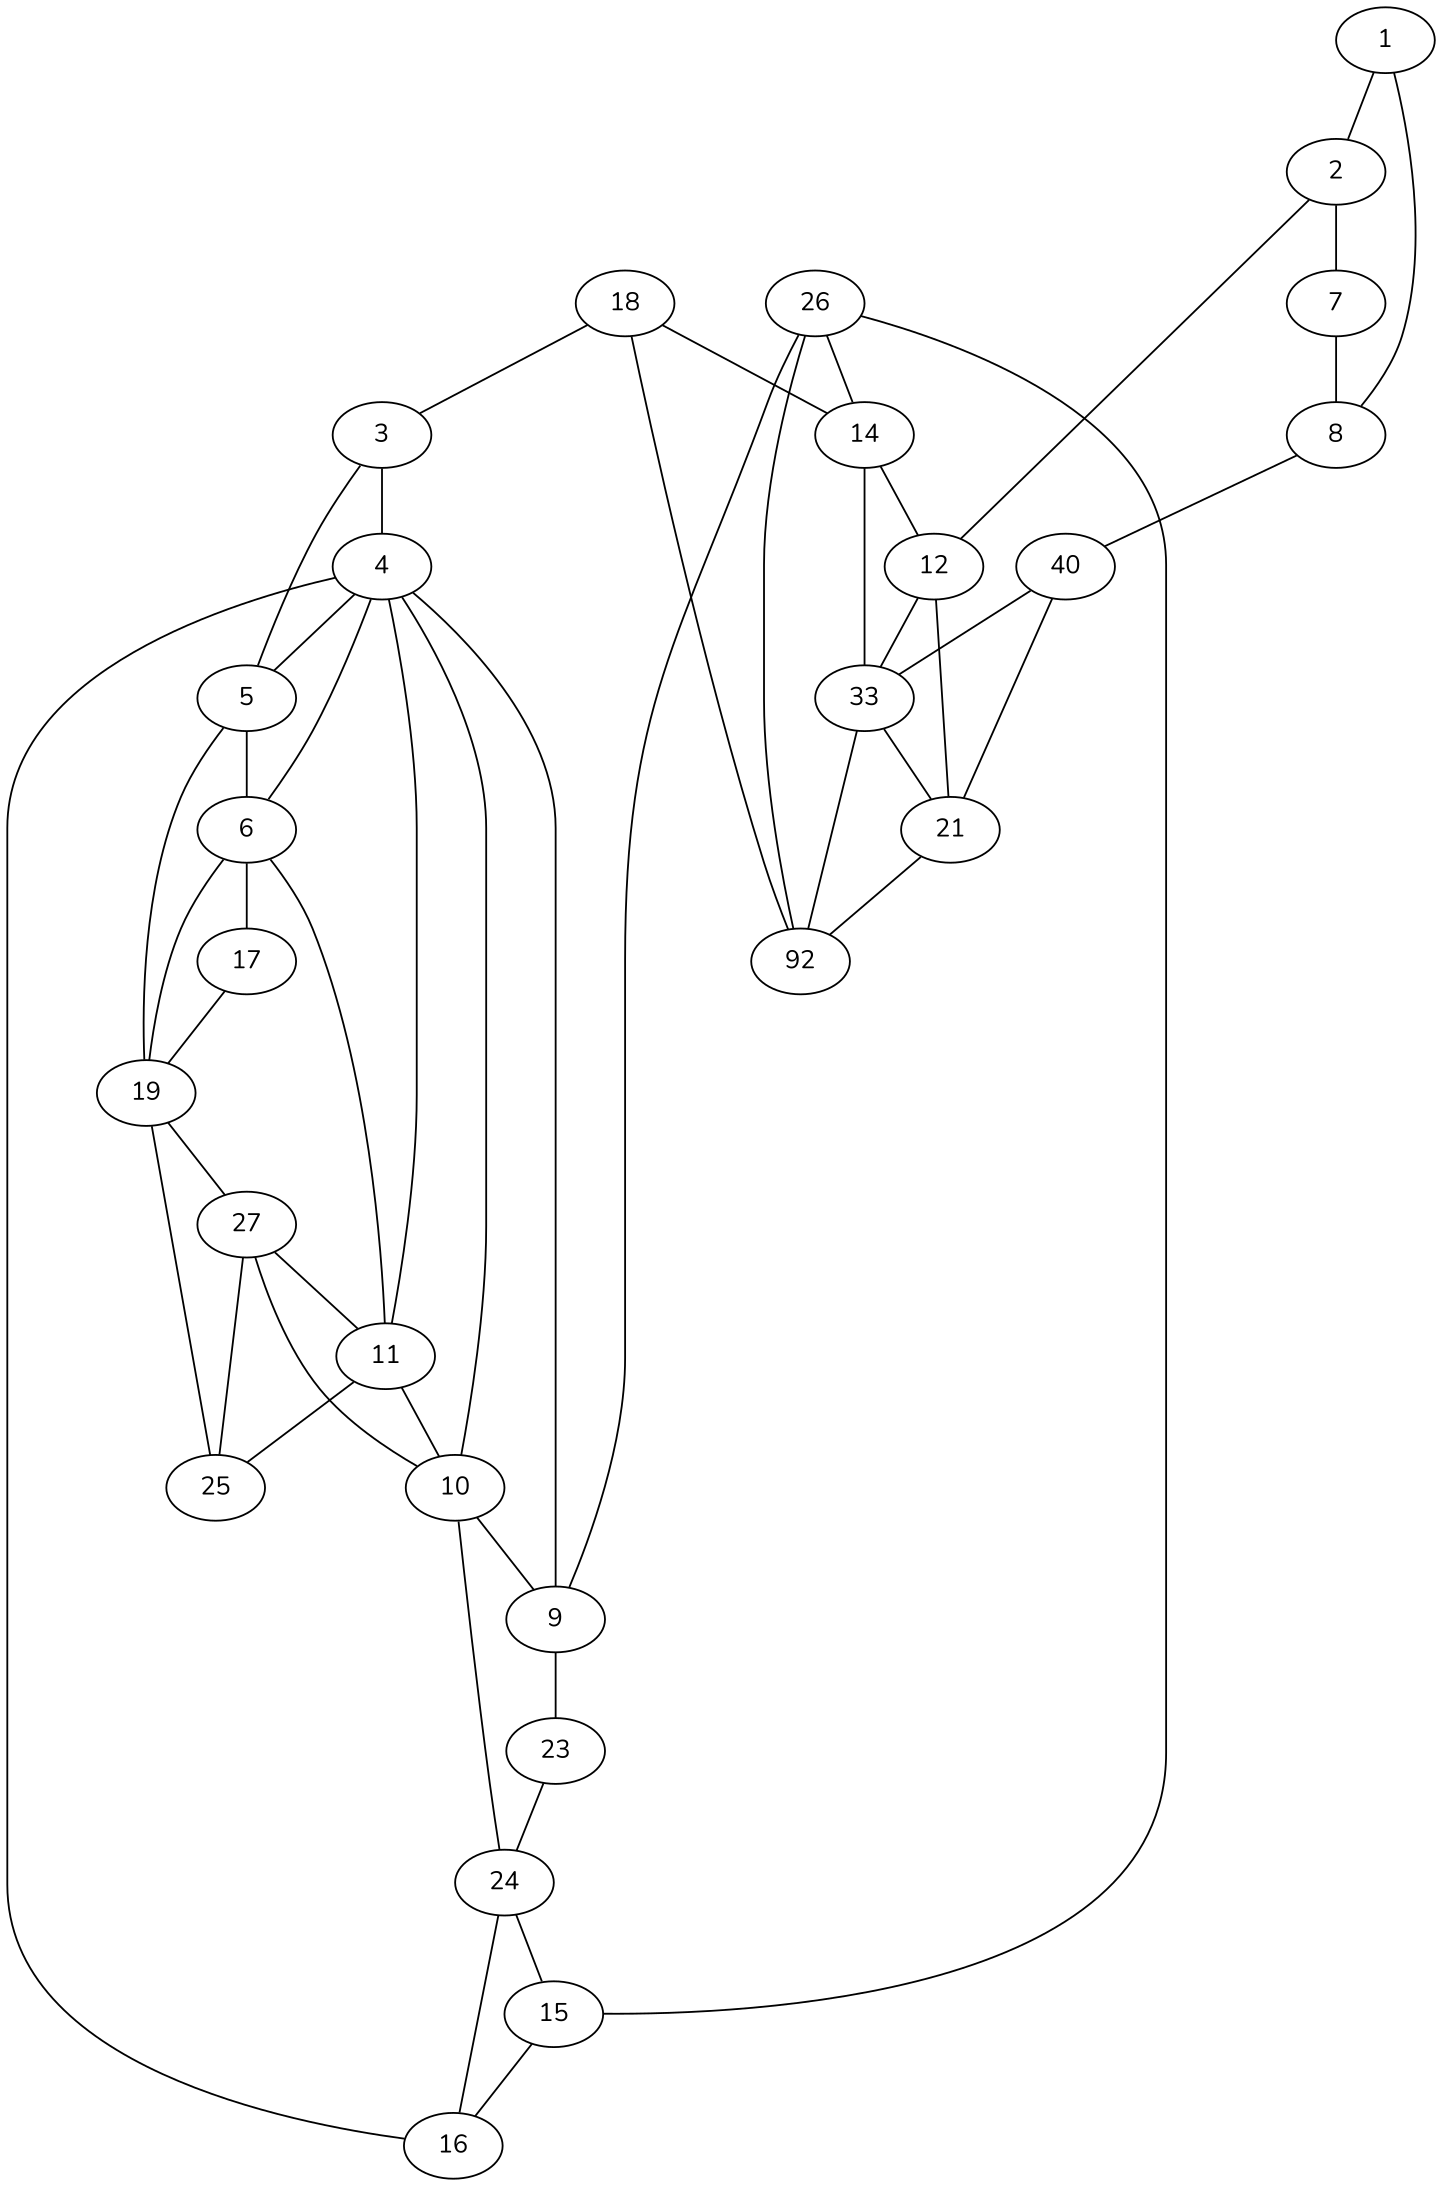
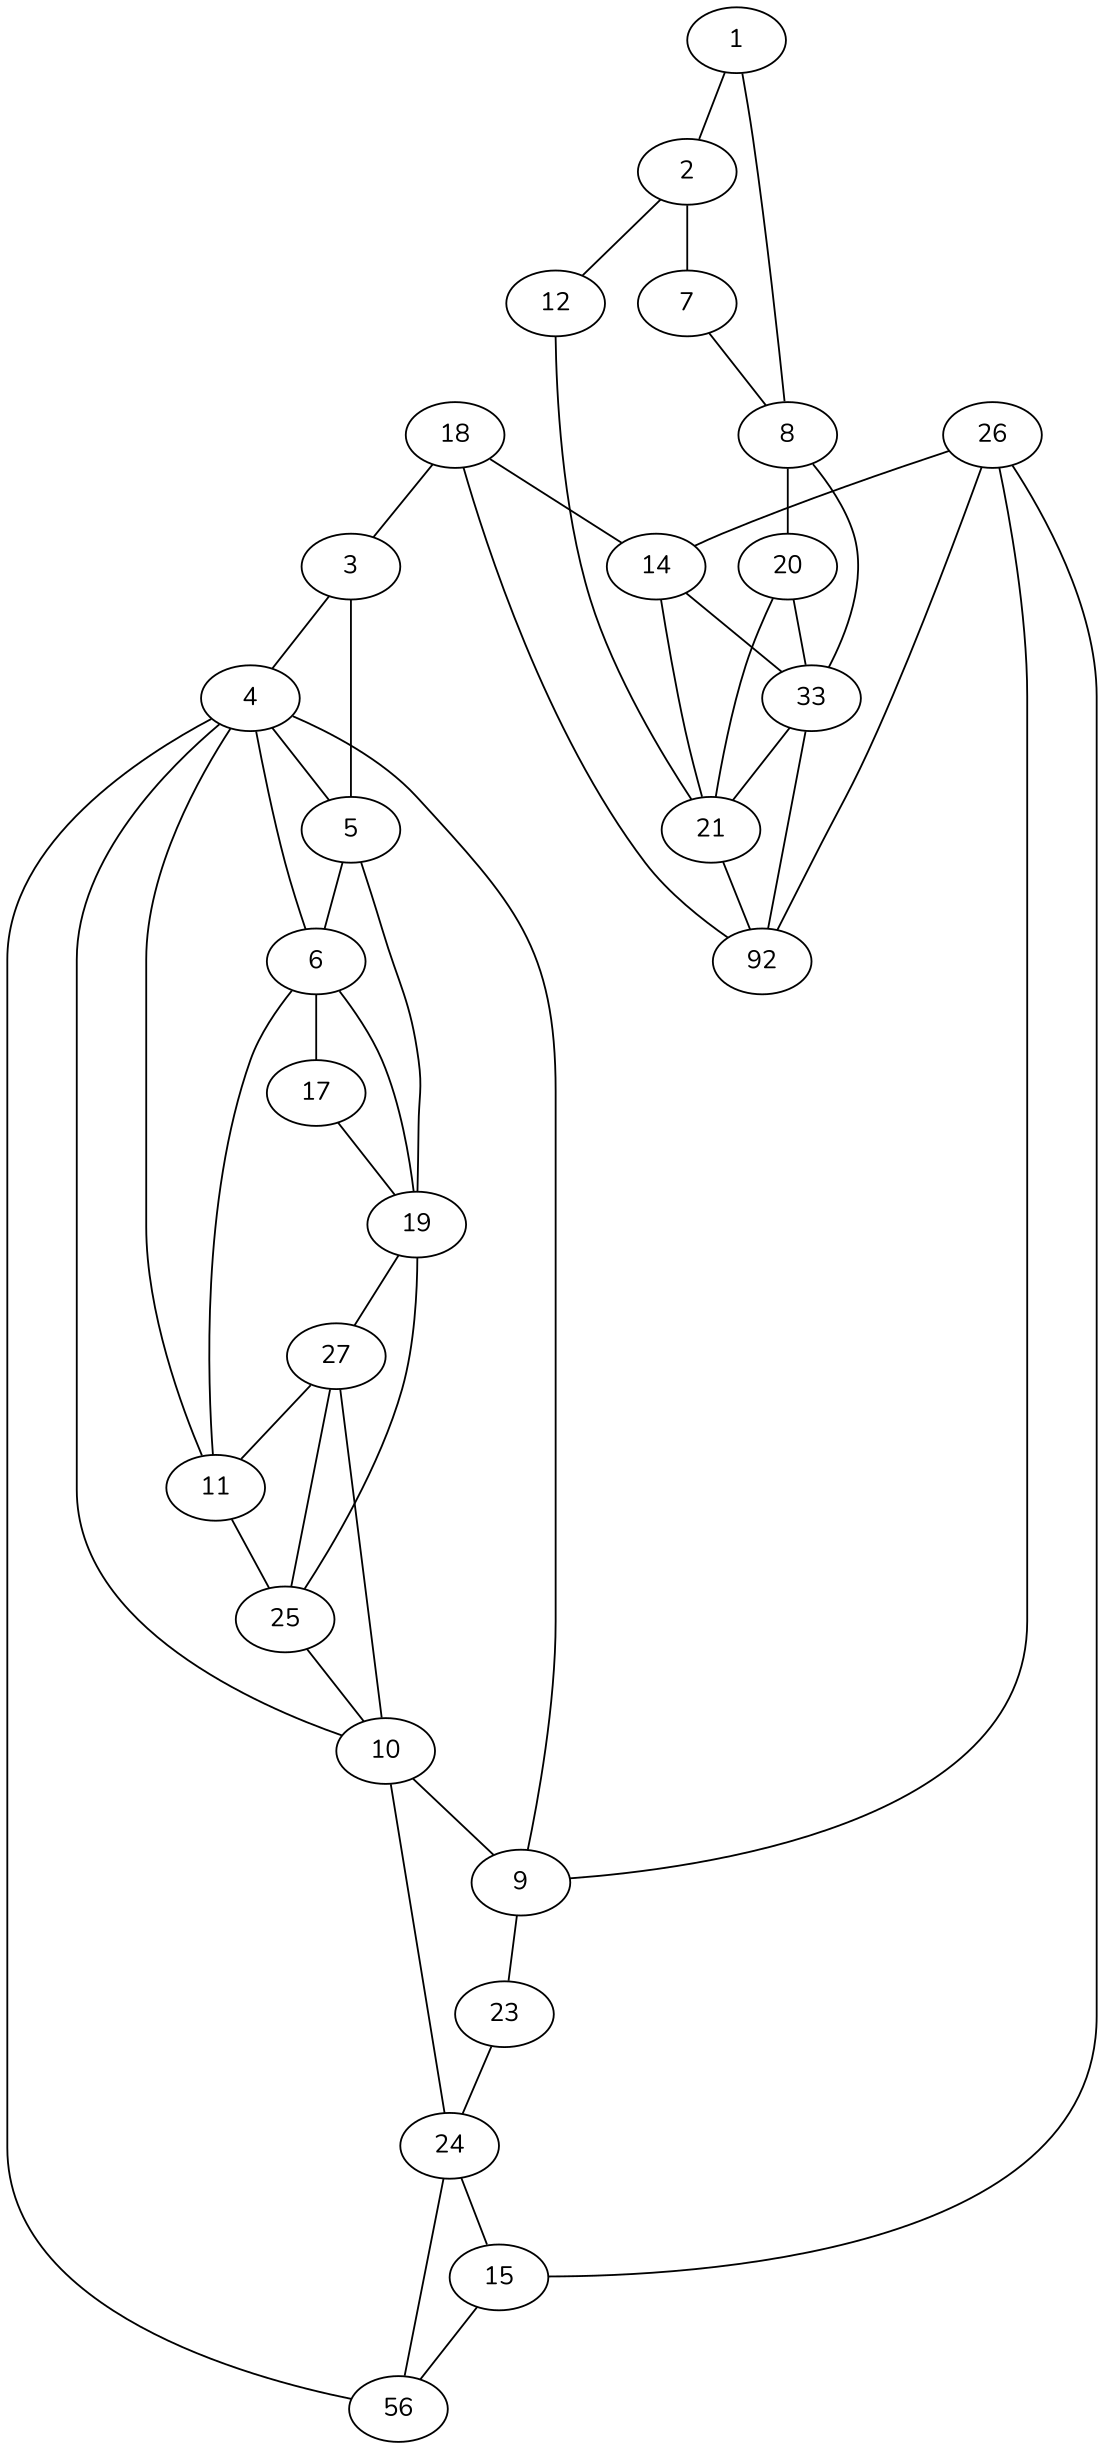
edge "14" -- "12": now "14" -- "21"
node "40": label "40" -> "20"
edge "12" -- "33": now "8" -- "33"
edge "11" -- "10": now "25" -- "10"
node "16": label "16" -> "56"
